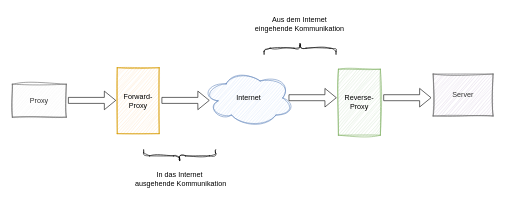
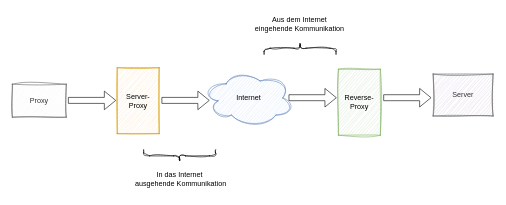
node "Forward- Proxy": label "Forward- Proxy" -> "Server- Proxy"
